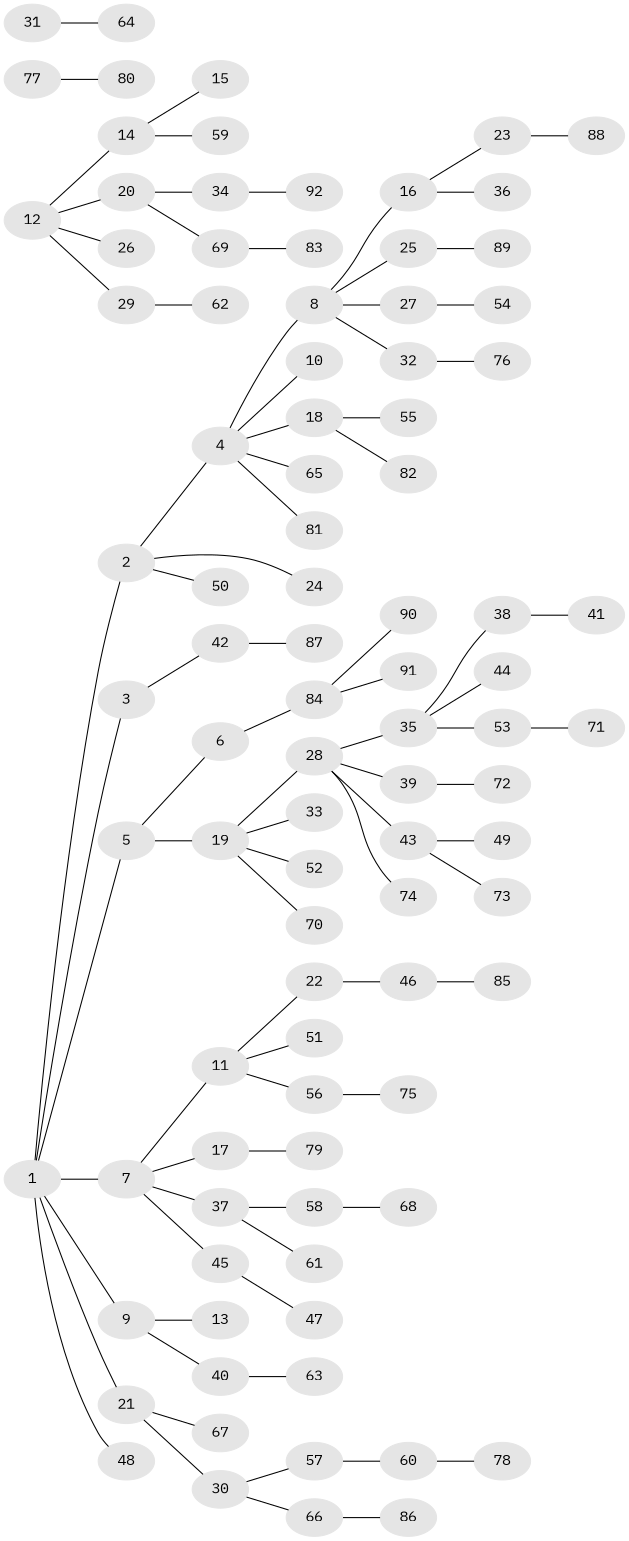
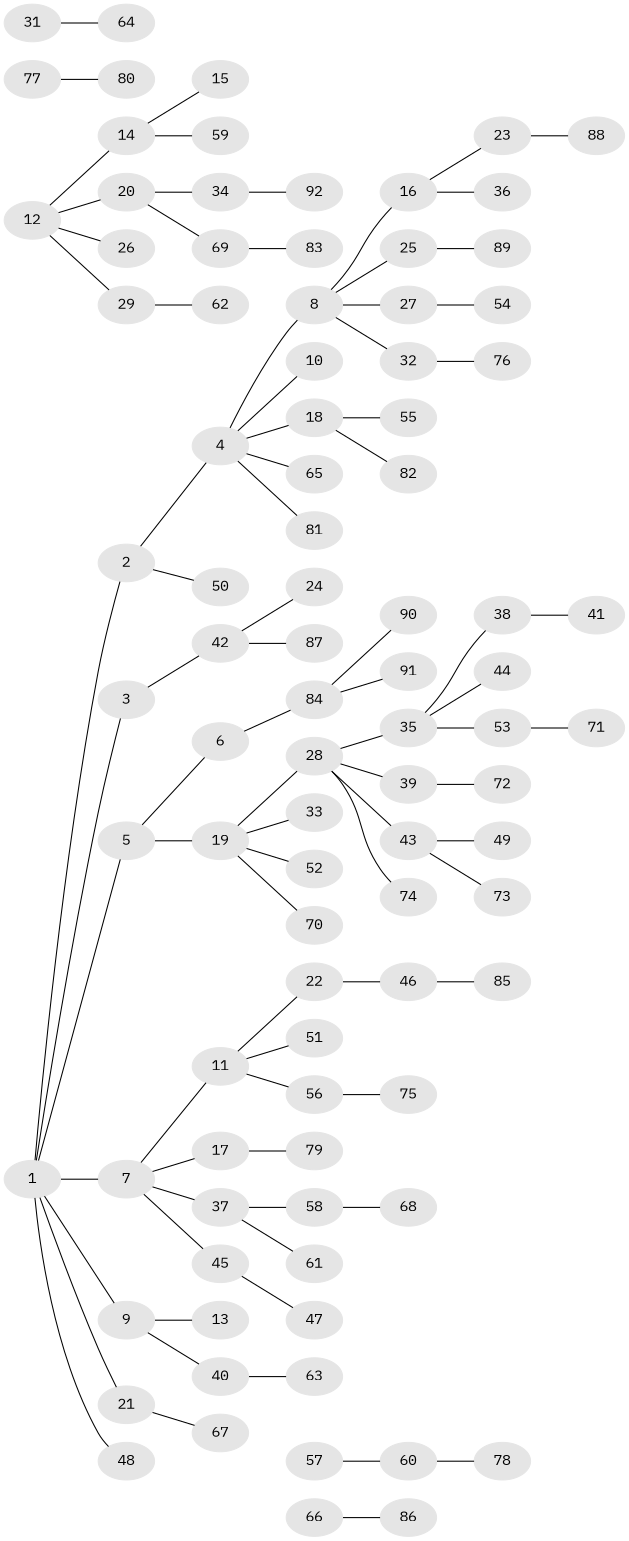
edge "2" -- "24": now "42" -- "24"
node "30": removed
